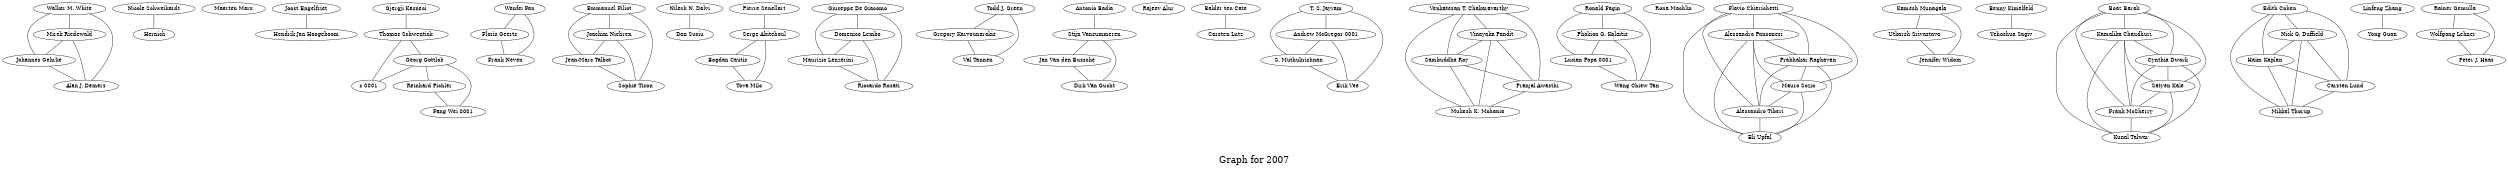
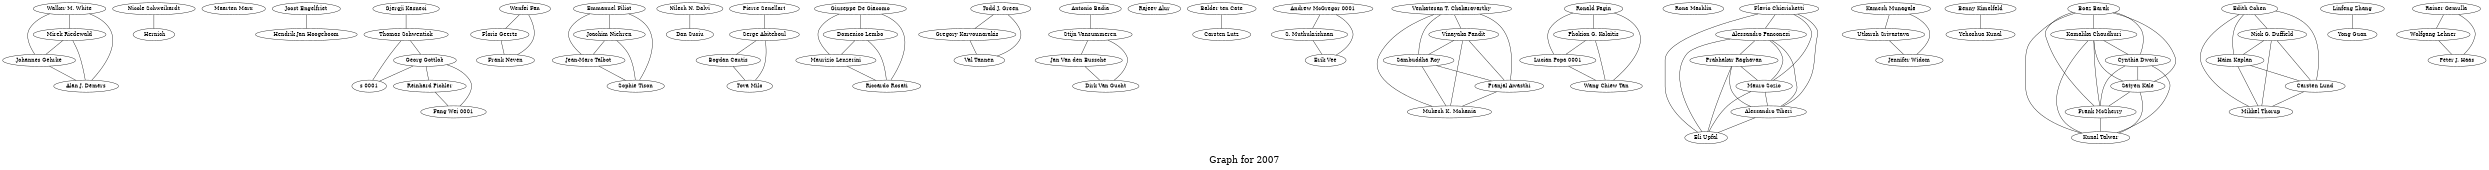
node "T. S. Jayram": removed
edge "Flavio Chierichetti" -- "Prabhakar Raghavan": removed
node "Yehoshua Sagiv": label "Yehoshua Sagiv" -> "Yehoshua Kunal"
